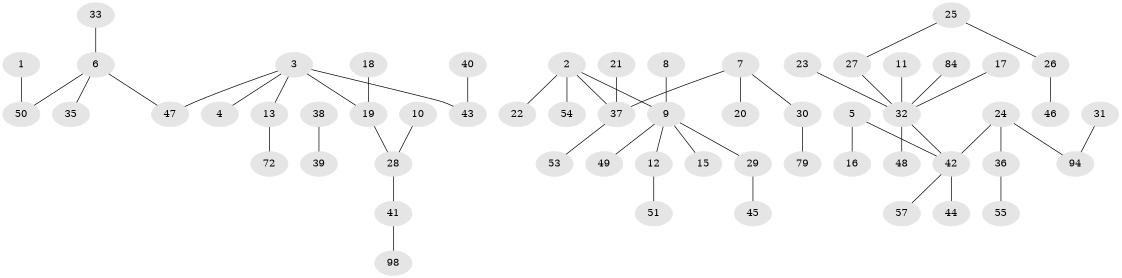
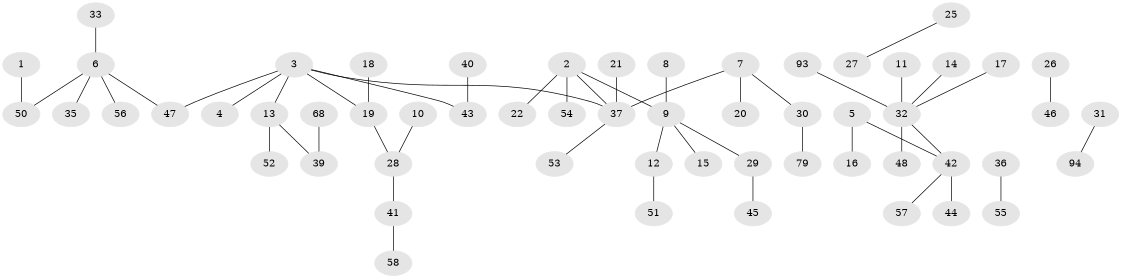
edge "25" -- "26": removed
node "23": label "23" -> "93"
node "84": label "84" -> "14"
edge "3" -- "37": added
edge "27" -- "32": removed
node "56": added
node "38": label "38" -> "68"
node "24": removed
edge "13" -- "39": added
node "72": label "72" -> "52"
node "49": removed
node "98": label "98" -> "58"
